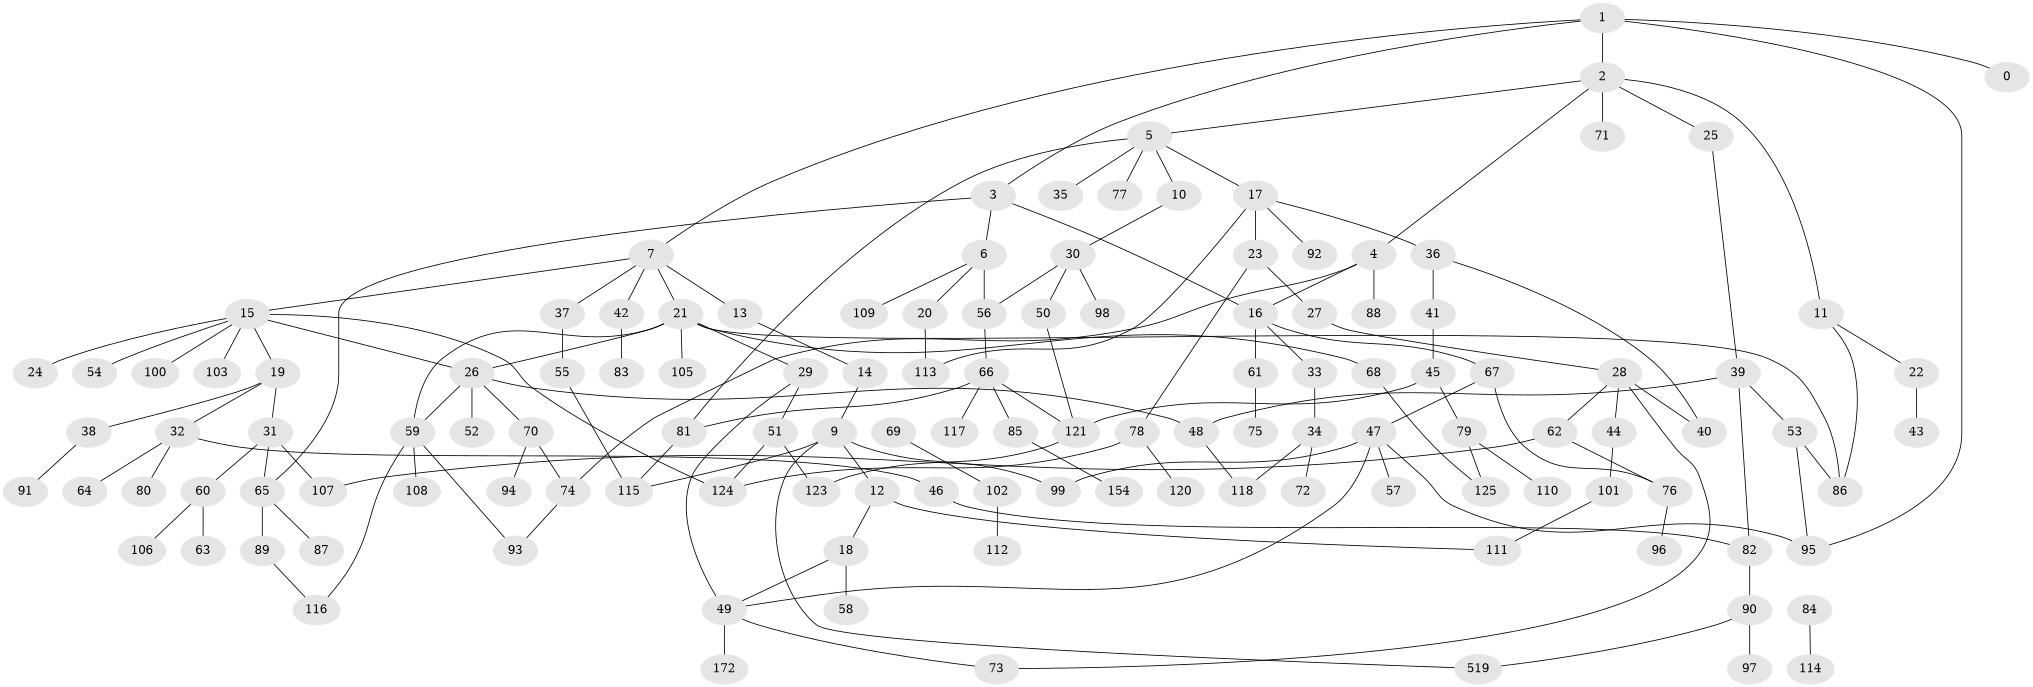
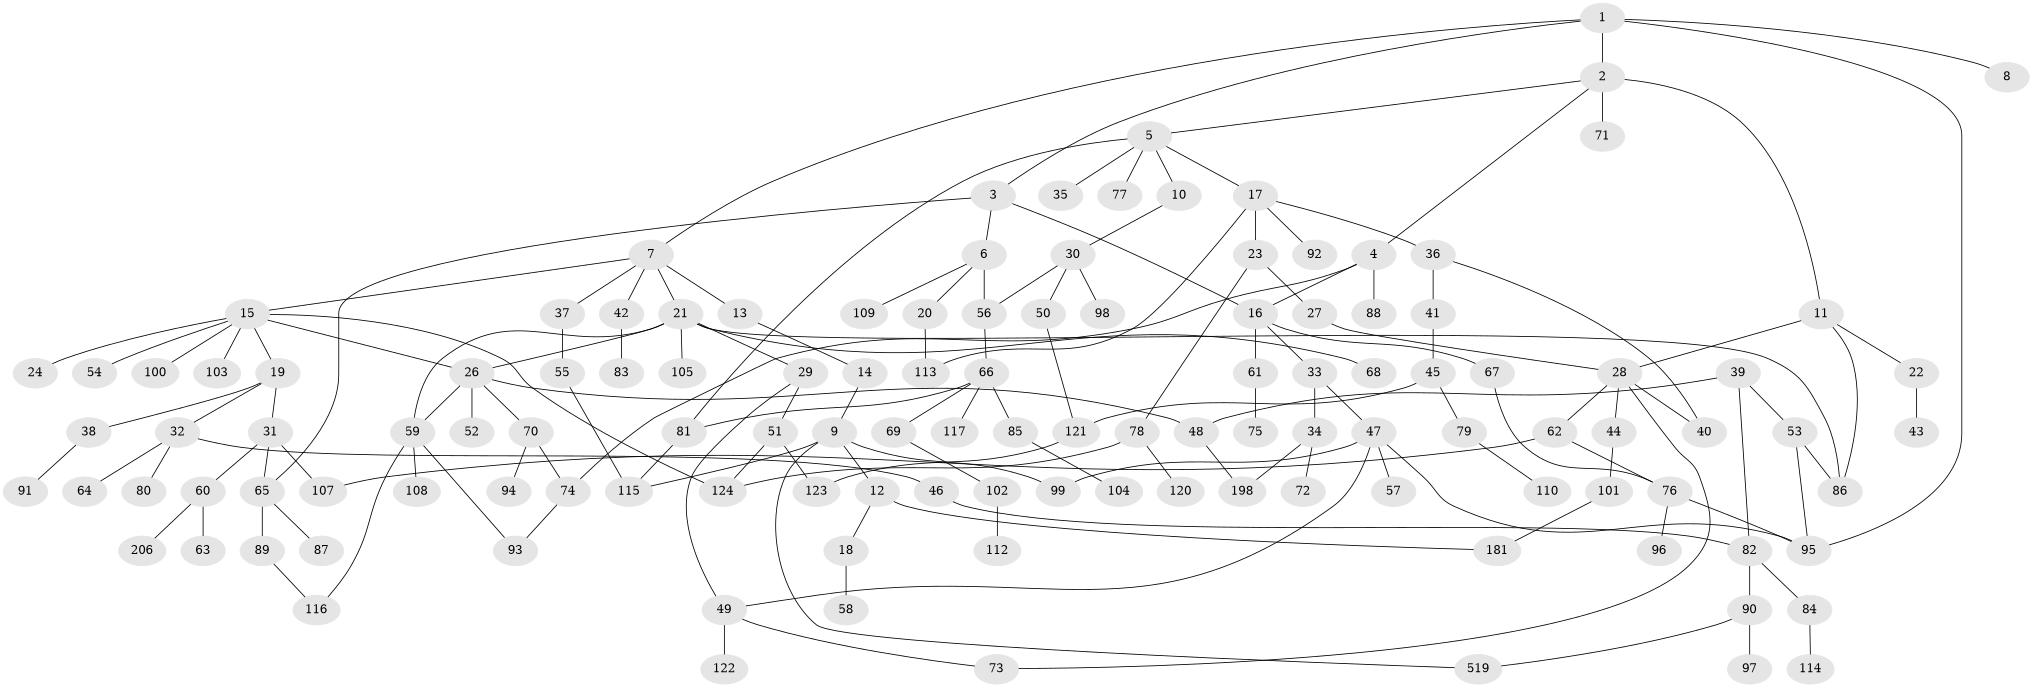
node "0": label "0" -> "8"
node "25": removed
edge "11" -- "28": added
edge "66" -- "121": now "66" -- "69"
edge "67" -- "47": now "33" -- "47"
node "154": label "154" -> "104"
node "118": label "118" -> "198"
node "125": removed
edge "76" -- "95": added
node "106": label "106" -> "206"
node "111": label "111" -> "181"
edge "82" -- "84": added
edge "18" -- "49": removed
node "172": label "172" -> "122"
